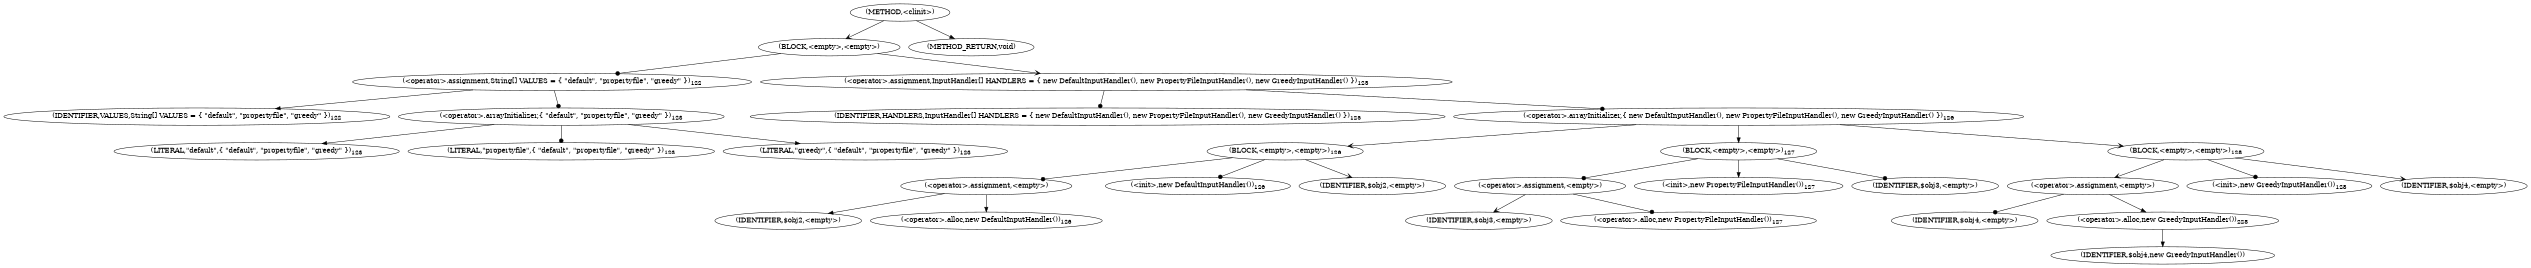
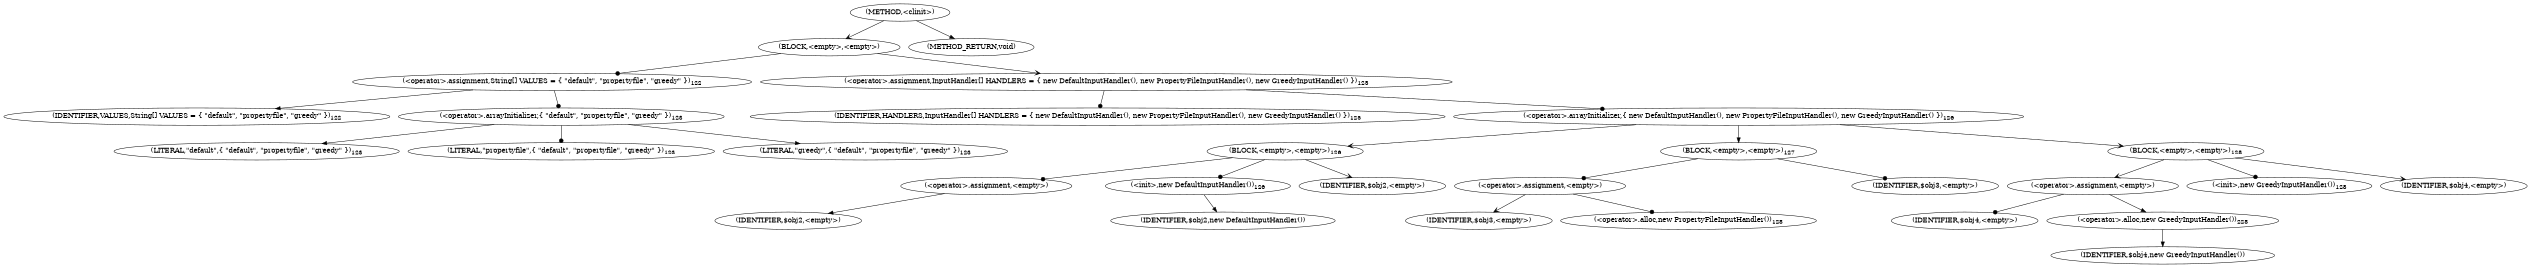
node "(<init>,new PropertyFileInputHandler())": removed
node "(<operator>.alloc,new PropertyFileInputHandler())": text "127" -> "128"
node "(<operator>.alloc,new DefaultInputHandler())": removed
node "(IDENTIFIER,$obj2,new DefaultInputHandler())": added
